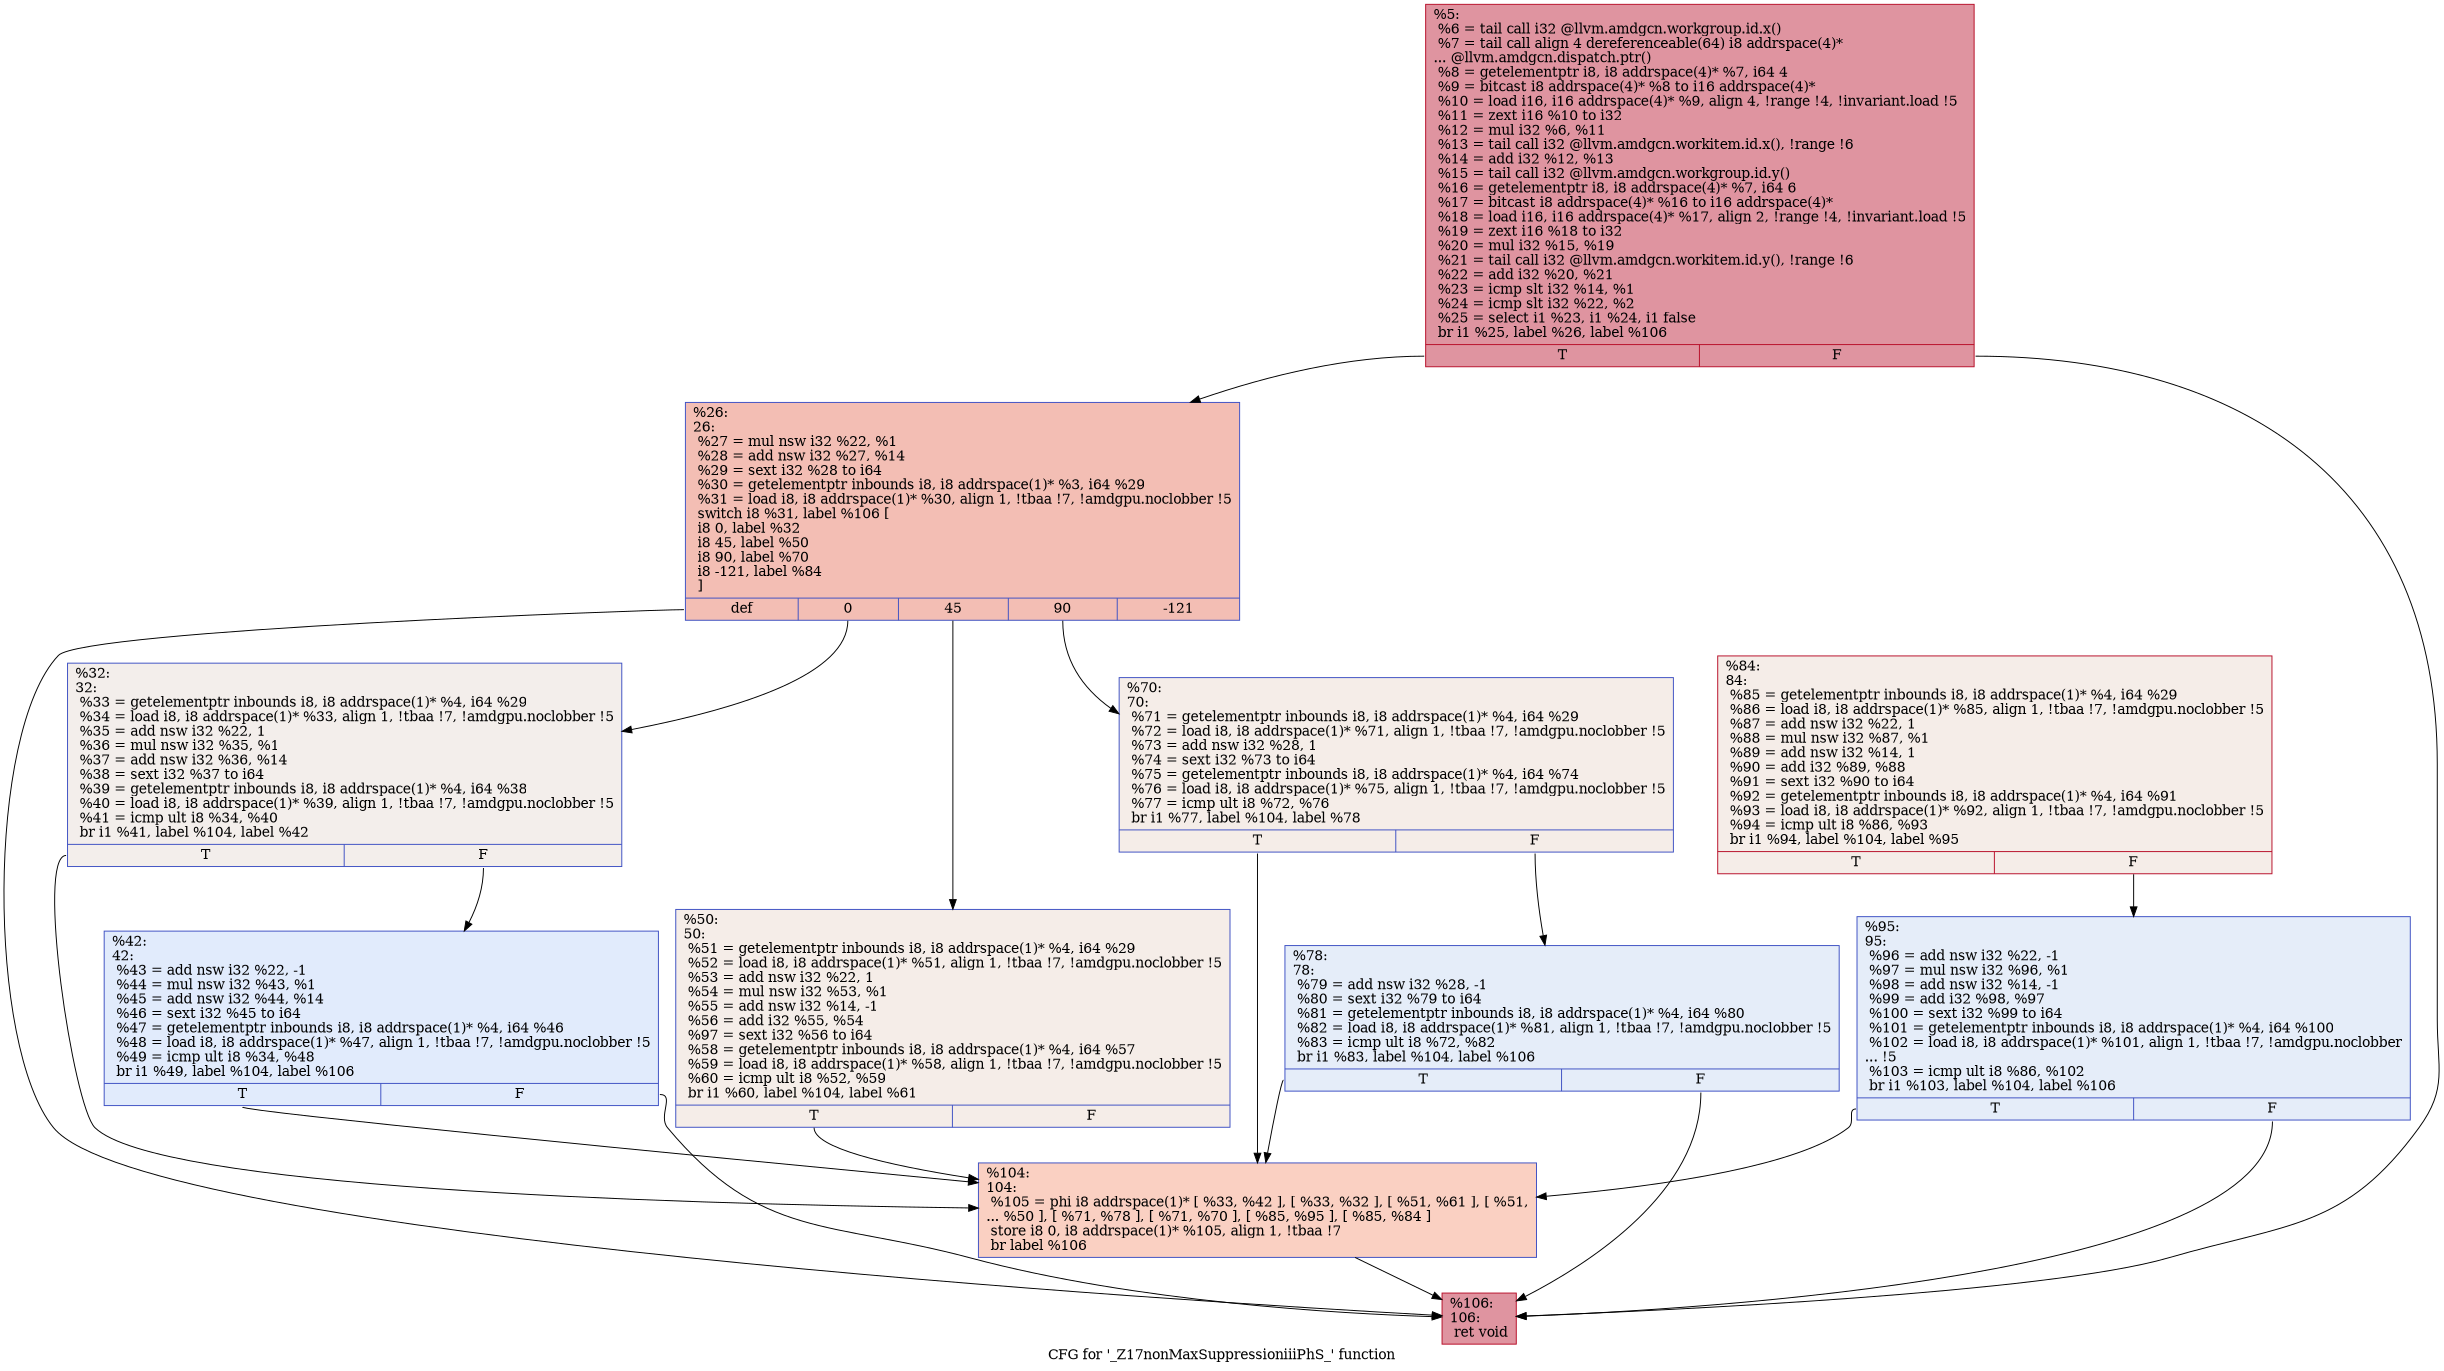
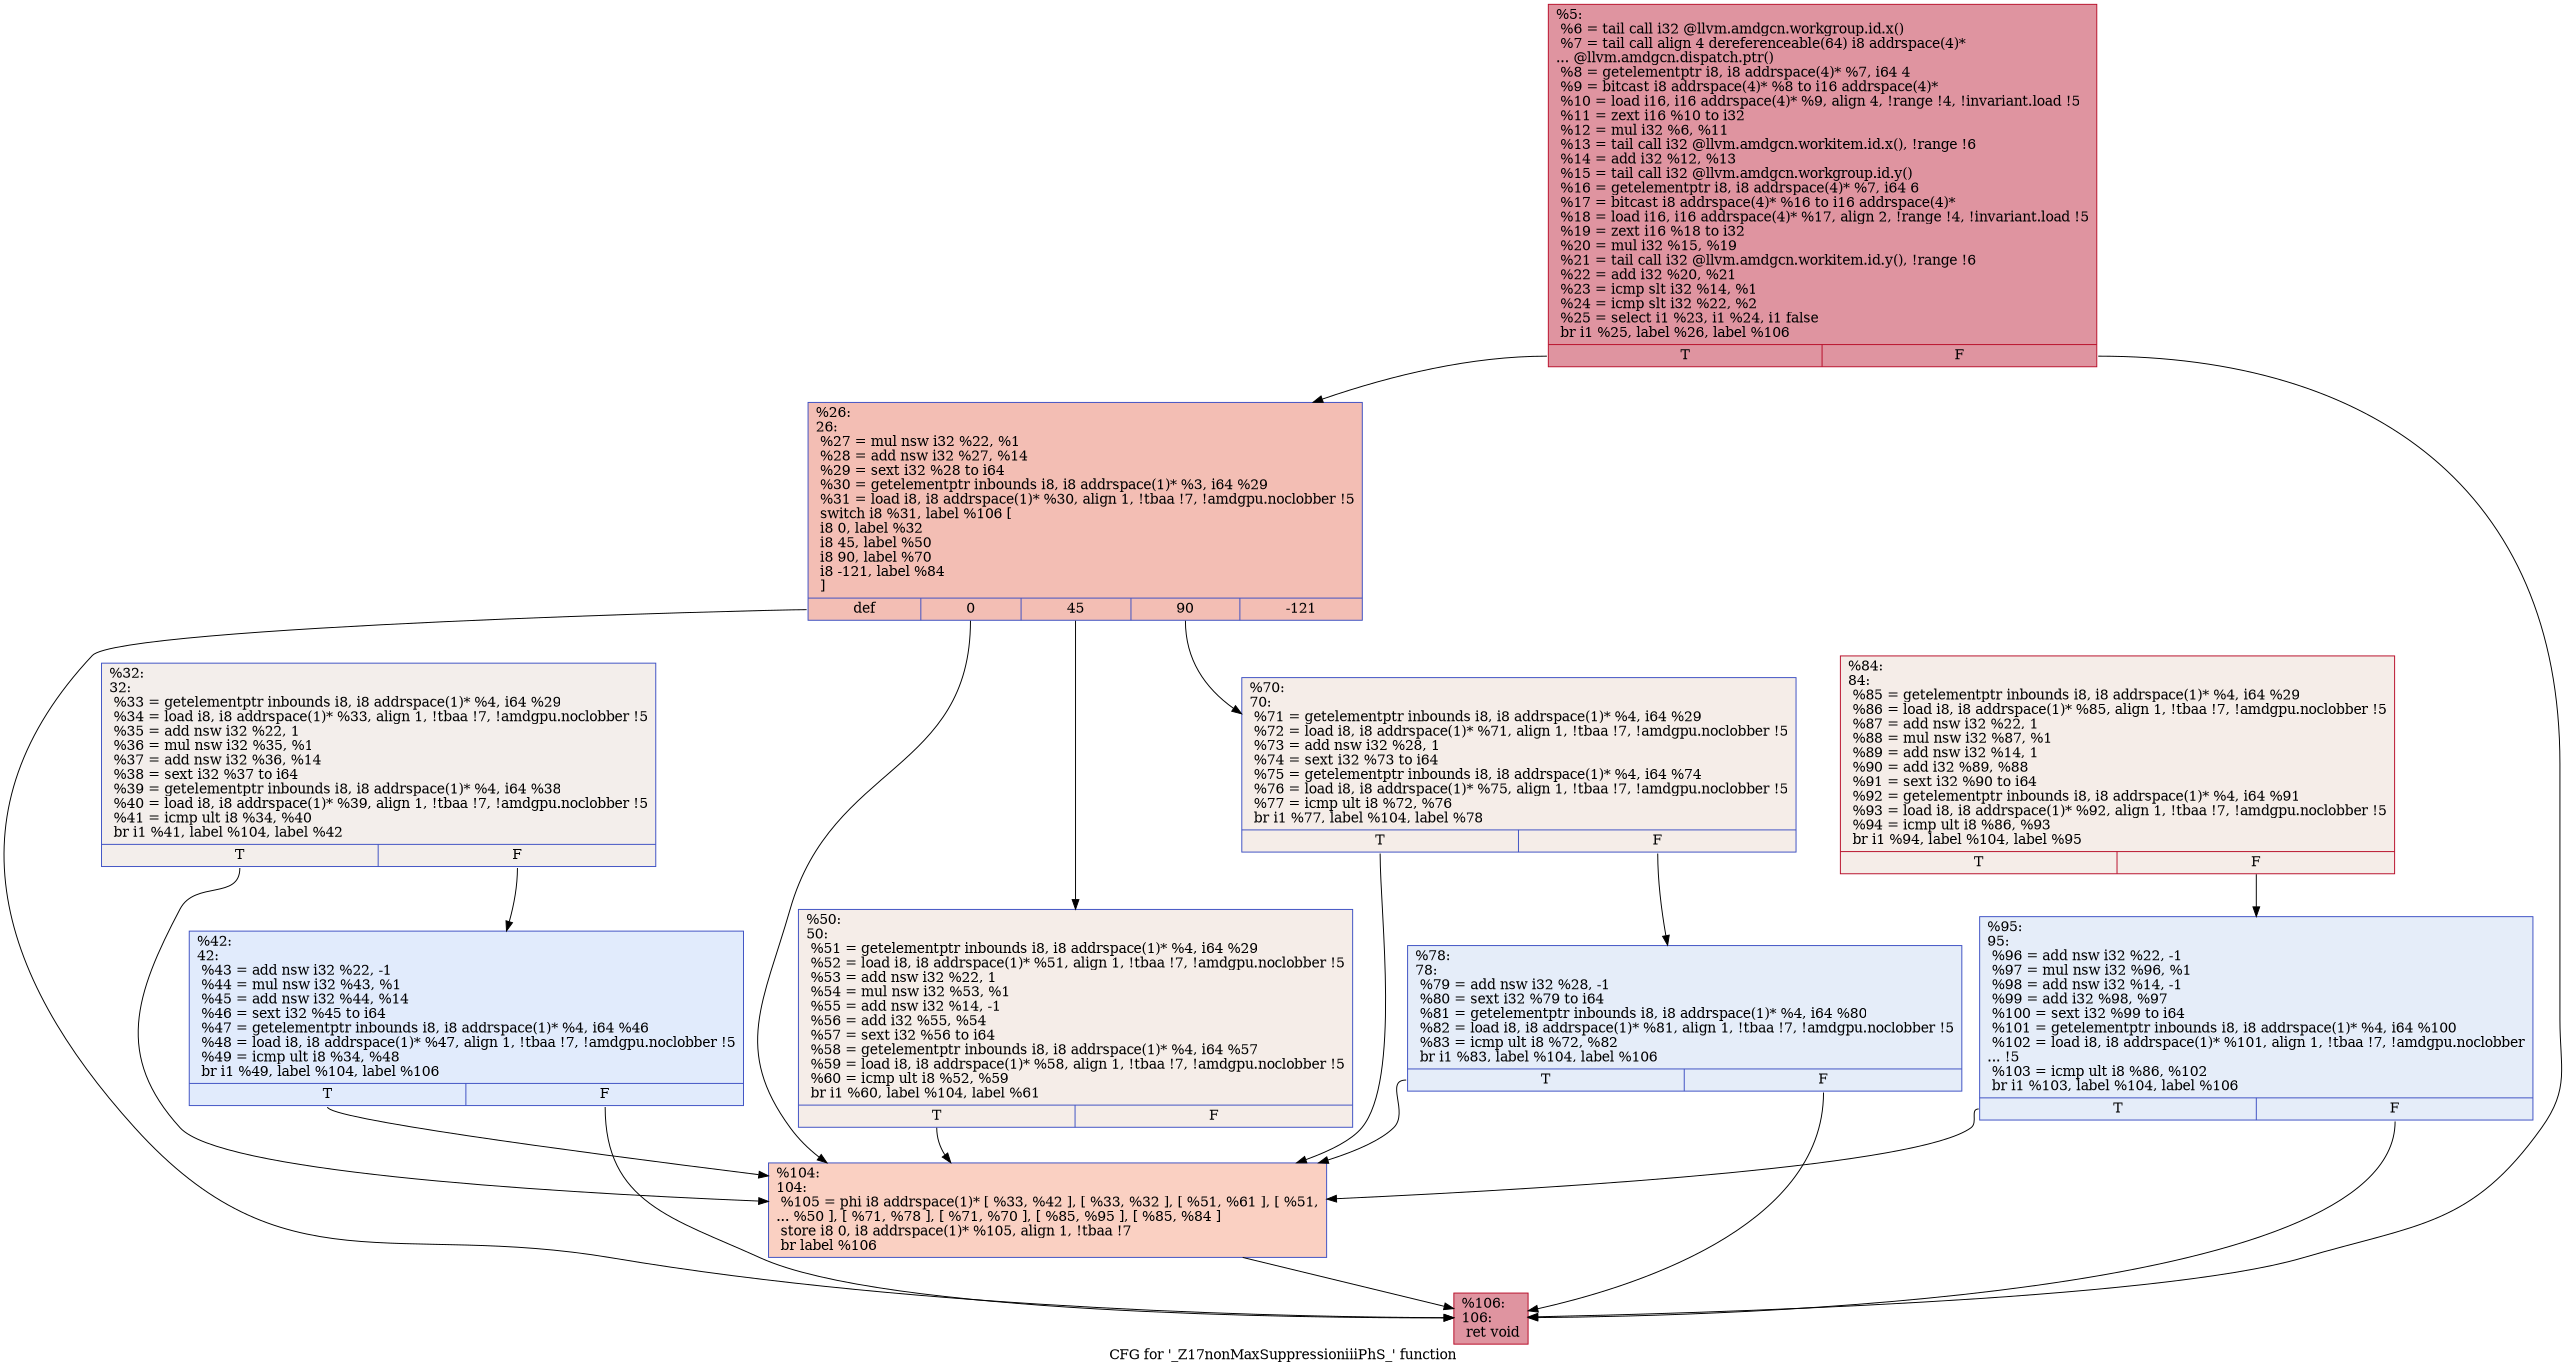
edge "%26:" -> "%32:": now "%26:" -> "%104:"
node "%50:": text "%97 = sext i32 %56 to i64" -> "%57 = sext i32 %56 to i64"
